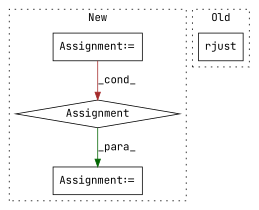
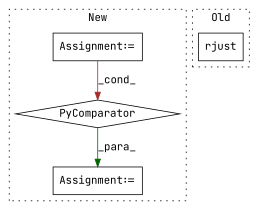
node "Assignment": label "Assignment" -> "PyComparator"
